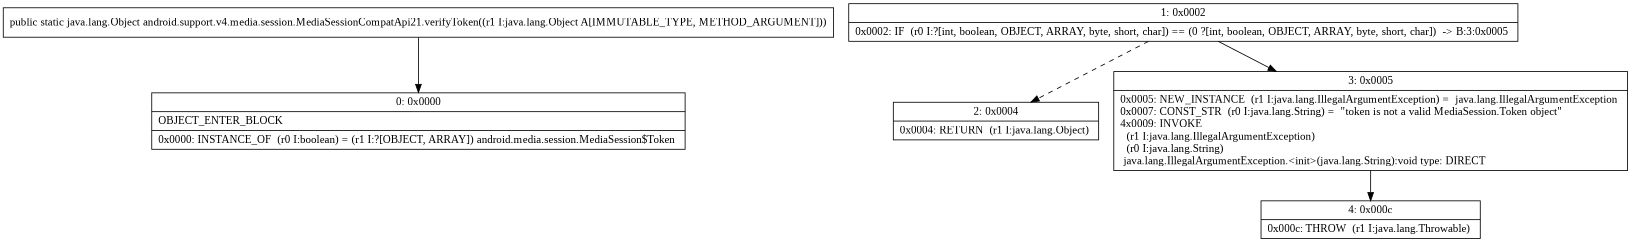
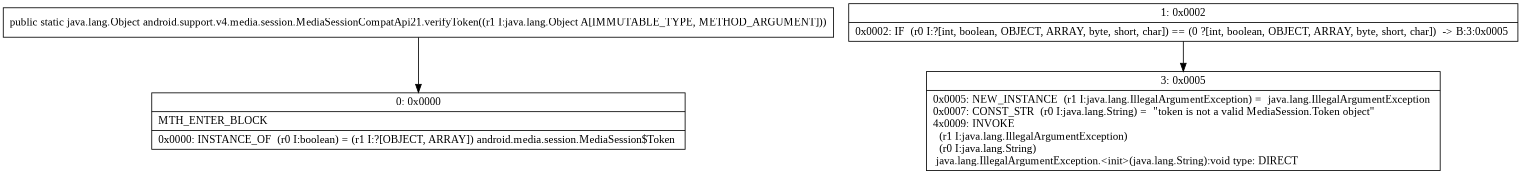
node "0: 0x0000": text "OBJECT_ENTER_BLOCK" -> "MTH_ENTER_BLOCK"
node "2: 0x0004": removed
node "4: 0x000c": removed
